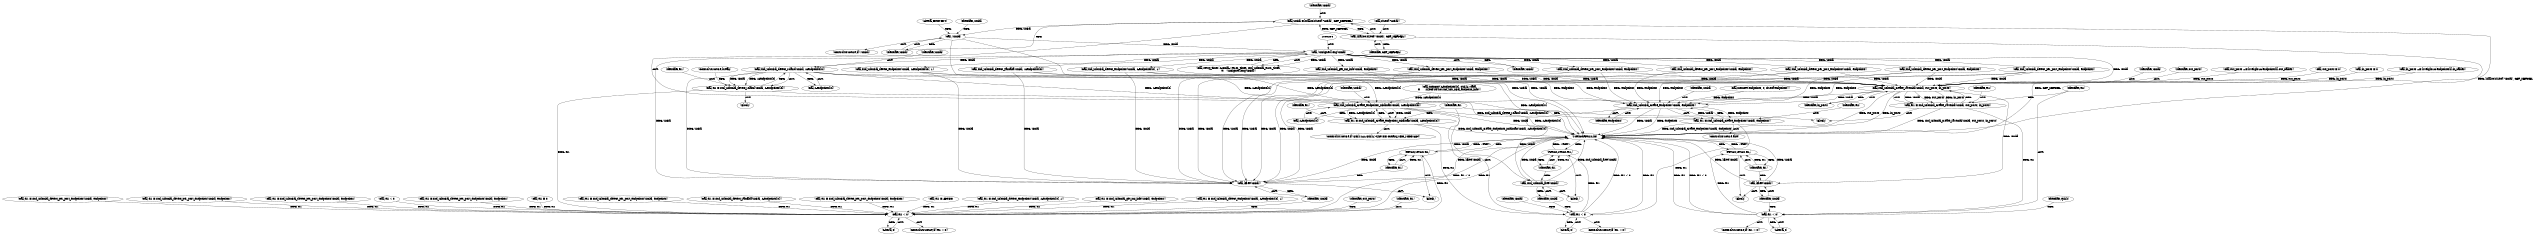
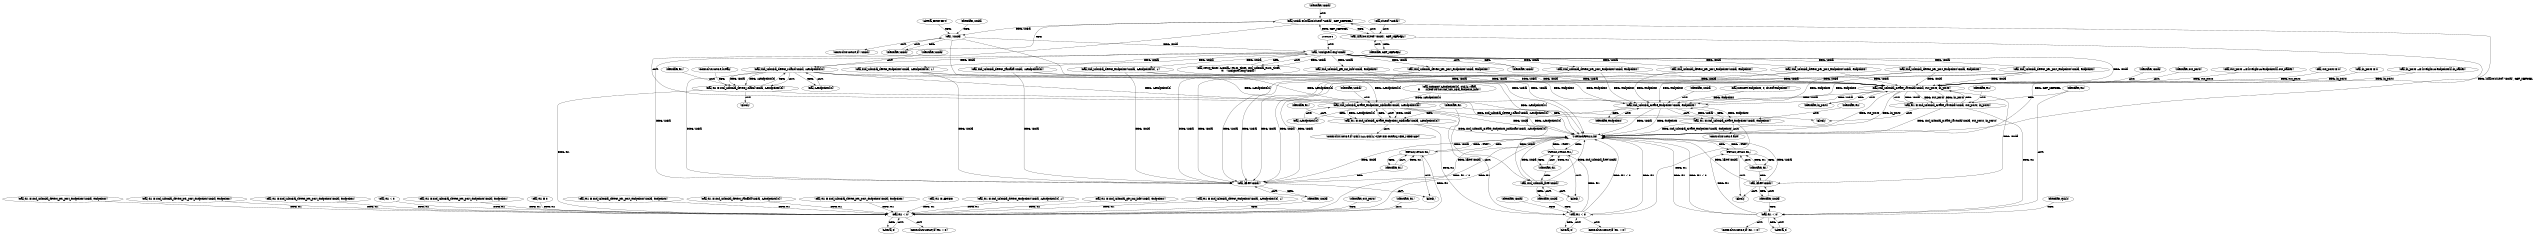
edge "(Call,snd_usbmidi_create_endpoints(umidi, endpoints))" -> "(Identifier,endpoints)": label "AST: " -> "CFG: "
